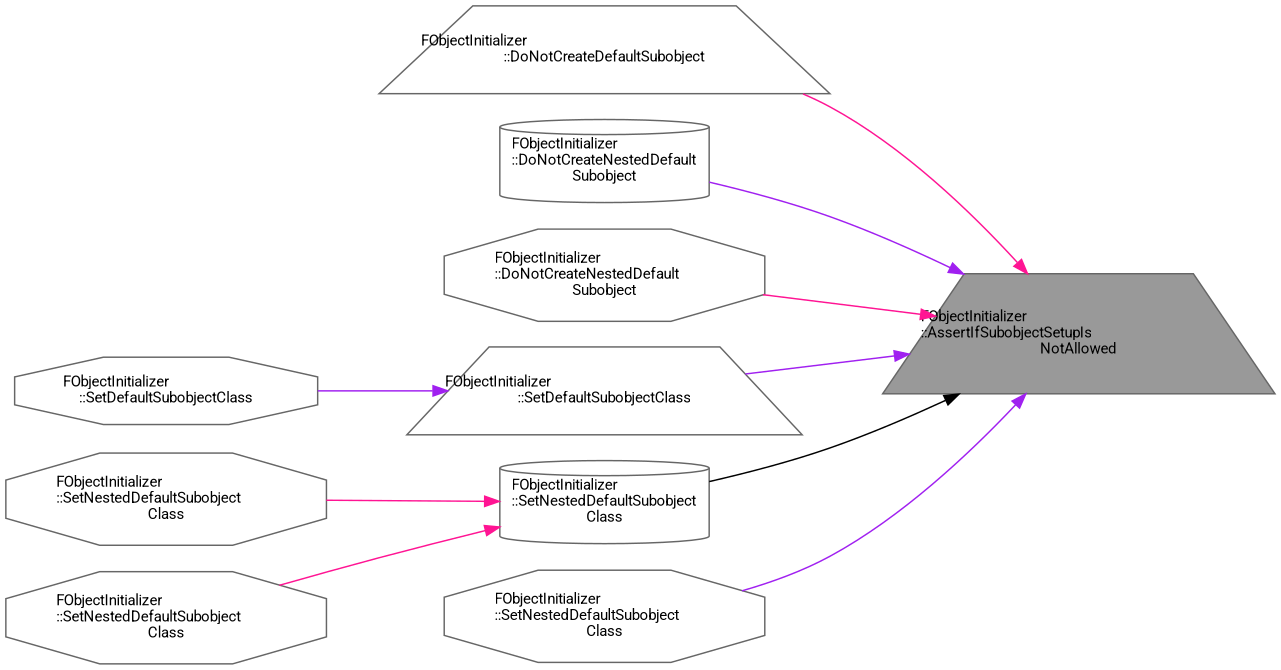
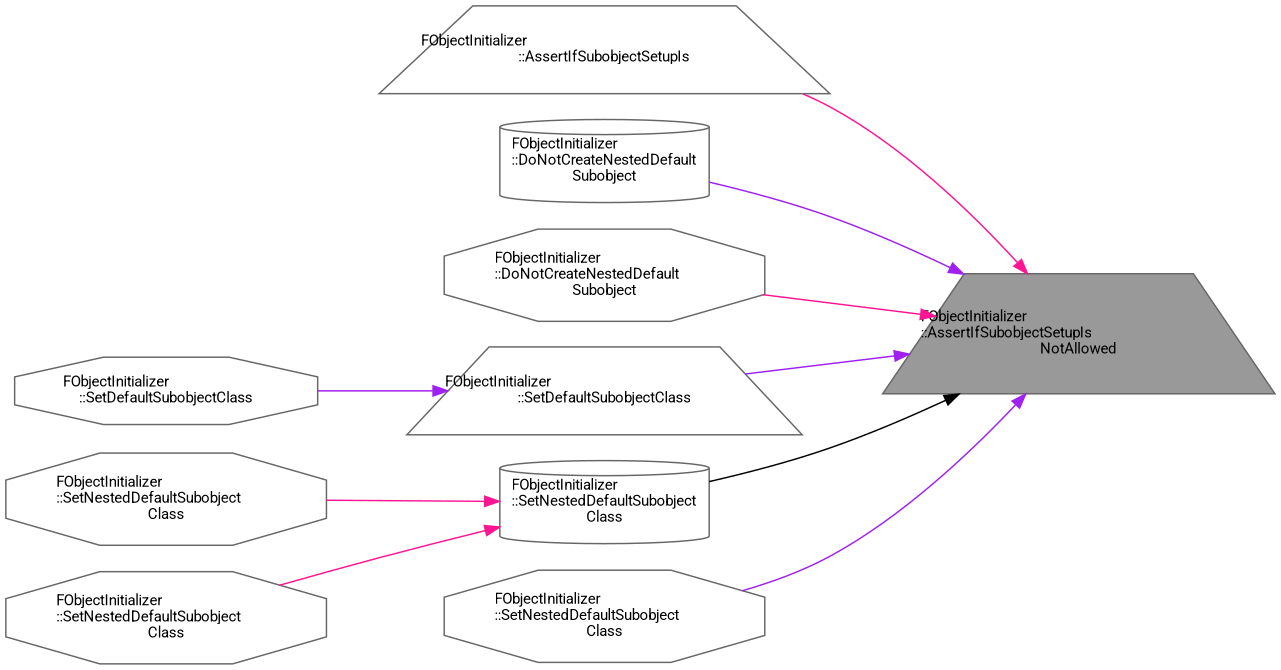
node "FObjectInitializer ::DoNotCreateDefaultSubobject": label "FObjectInitializer ::DoNotCreateDefaultSubobject" -> "FObjectInitializer ::AssertIfSubobjectSetupIs"
